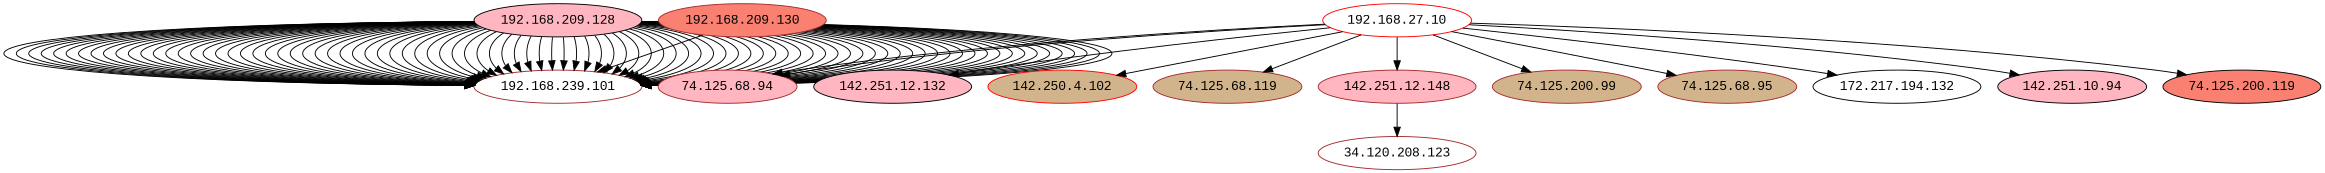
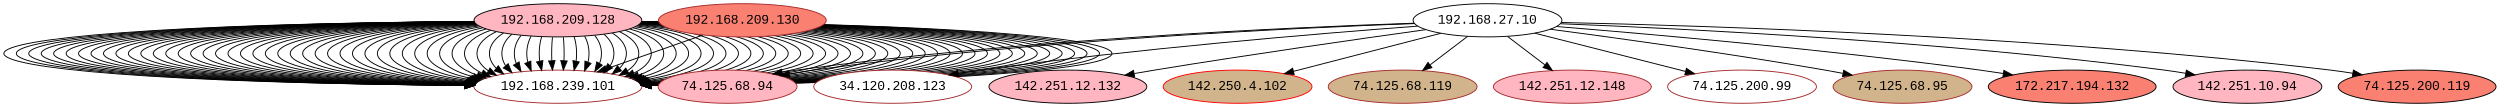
node "192.168.27.10": color red -> black
node "74.125.200.99": fillcolor tan -> white
node "172.217.194.132": fillcolor white -> salmon
edge "142.251.12.148" -> "34.120.208.123": now "192.168.27.10" -> "34.120.208.123"
